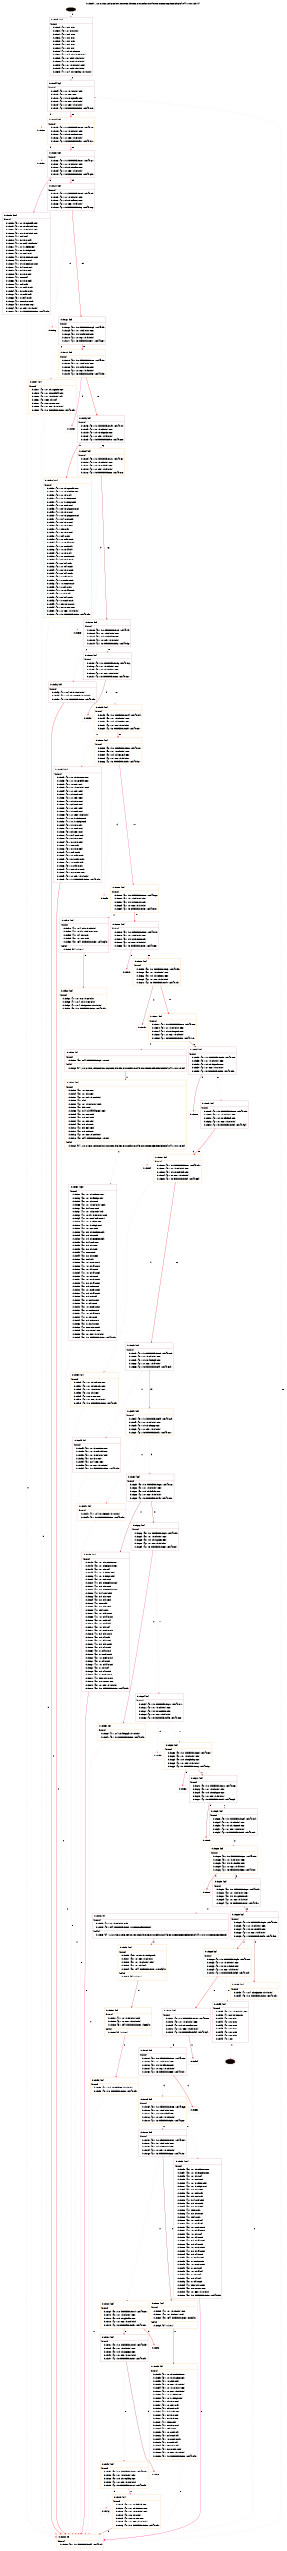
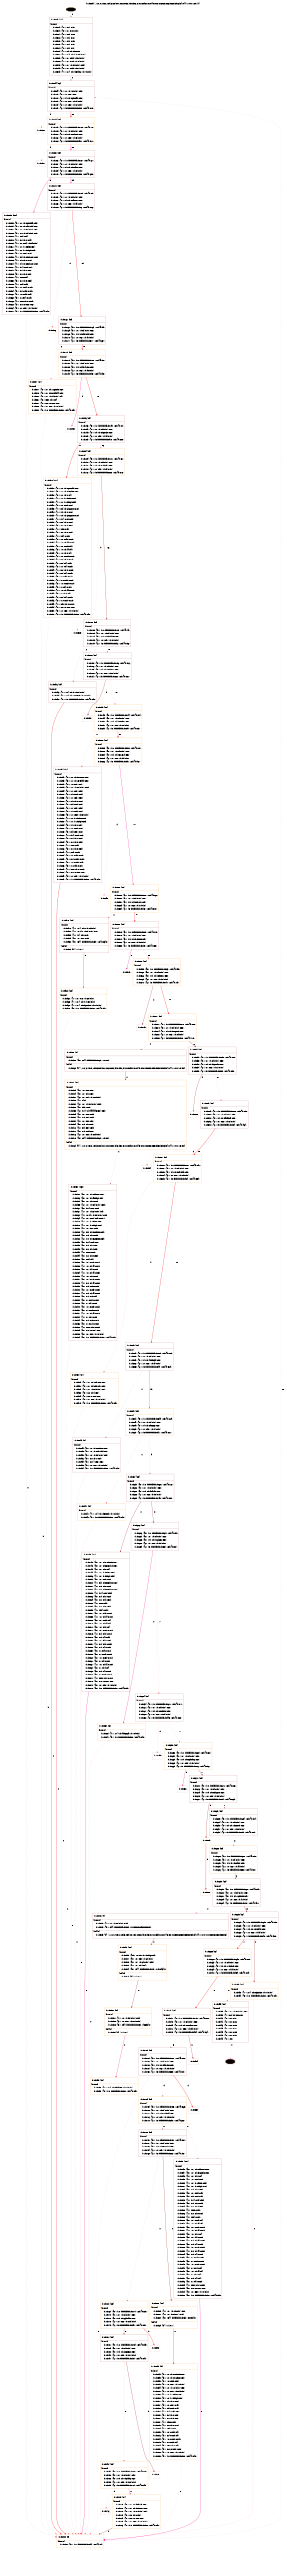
edge "0x4016a3 [25]" -> "0x401eec": now "0x401e39" -> "0x401eec"
edge "0x401d33 [12]" -> "0x4020cc [5]": now "0x401720 [25]" -> "0x4020cc [5]"
